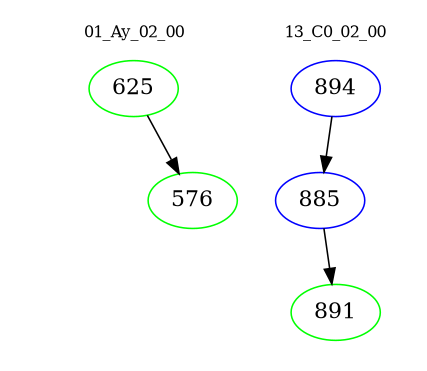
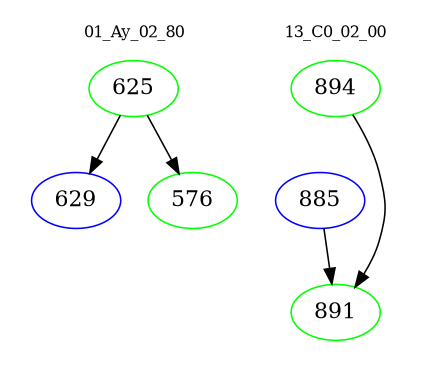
cluster "01_Ay_02_00": label "01_Ay_02_00" -> "01_Ay_02_80"
node "894": color blue -> green
edge "894" -> "885": now "894" -> "891"
node "629": added
